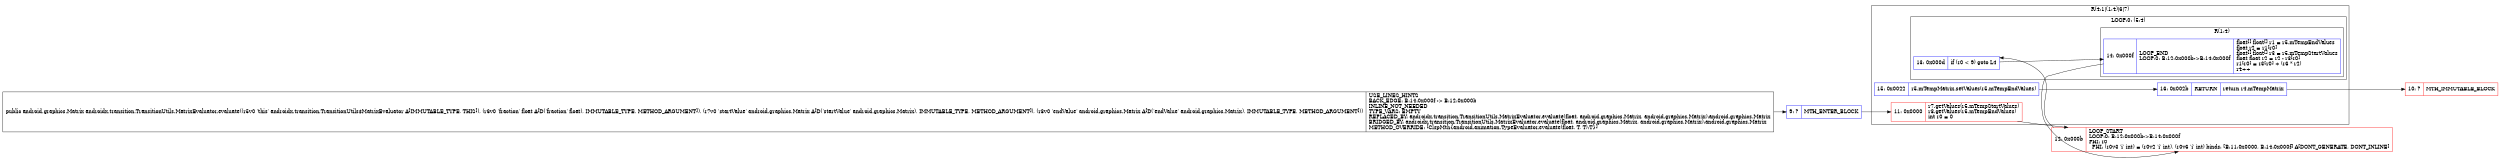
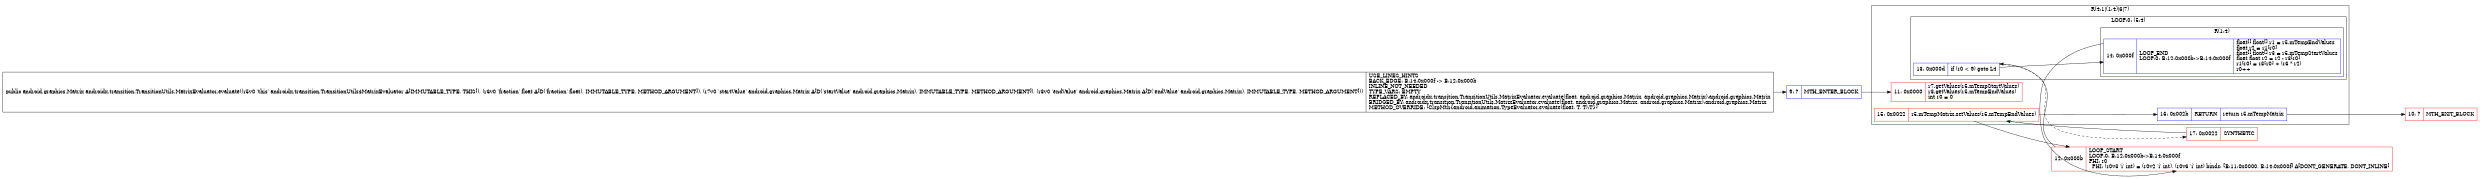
node "14: 0x000f": text "r4++" -> "r0++"
node "15: 0x0022": color blue -> red
node "16: 0x002b": text "return r4.mTempMatrix" -> "return r5.mTempMatrix"
node "10: ?": text "MTH_IMMUTABLE_BLOCK" -> "MTH_EXIT_BLOCK"
edge "11: 0x0000" -> "12: 0x000b": now "15: 0x0022" -> "12: 0x000b"
node "17: 0x0022": added
